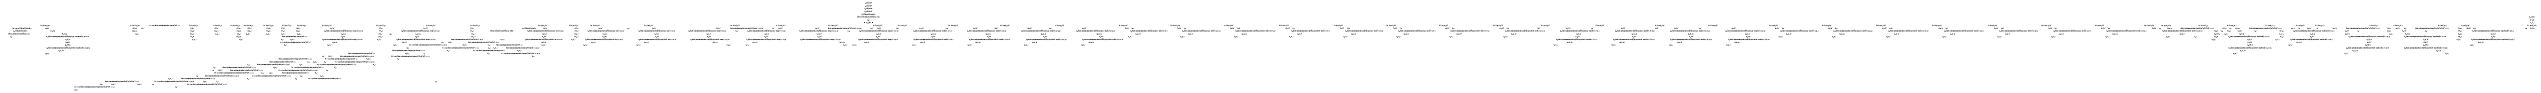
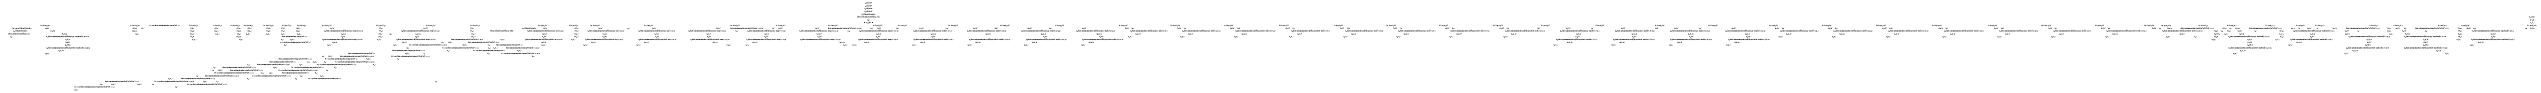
node "$d10 = r2[i129]": removed
